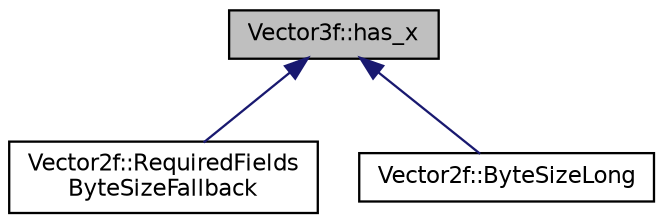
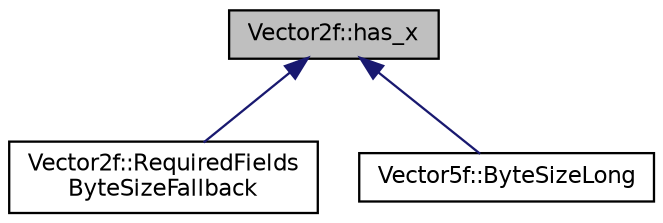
node "Vector3f::has_x": label "Vector3f::has_x" -> "Vector2f::has_x"
node "Vector2f::ByteSizeLong": label "Vector2f::ByteSizeLong" -> "Vector5f::ByteSizeLong"
